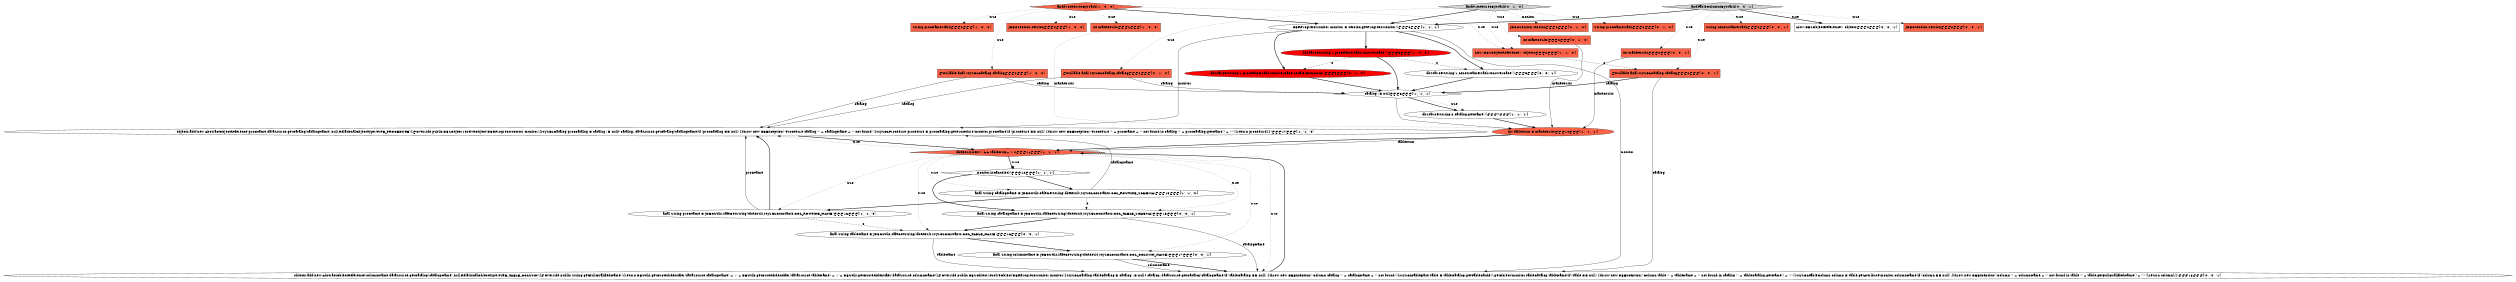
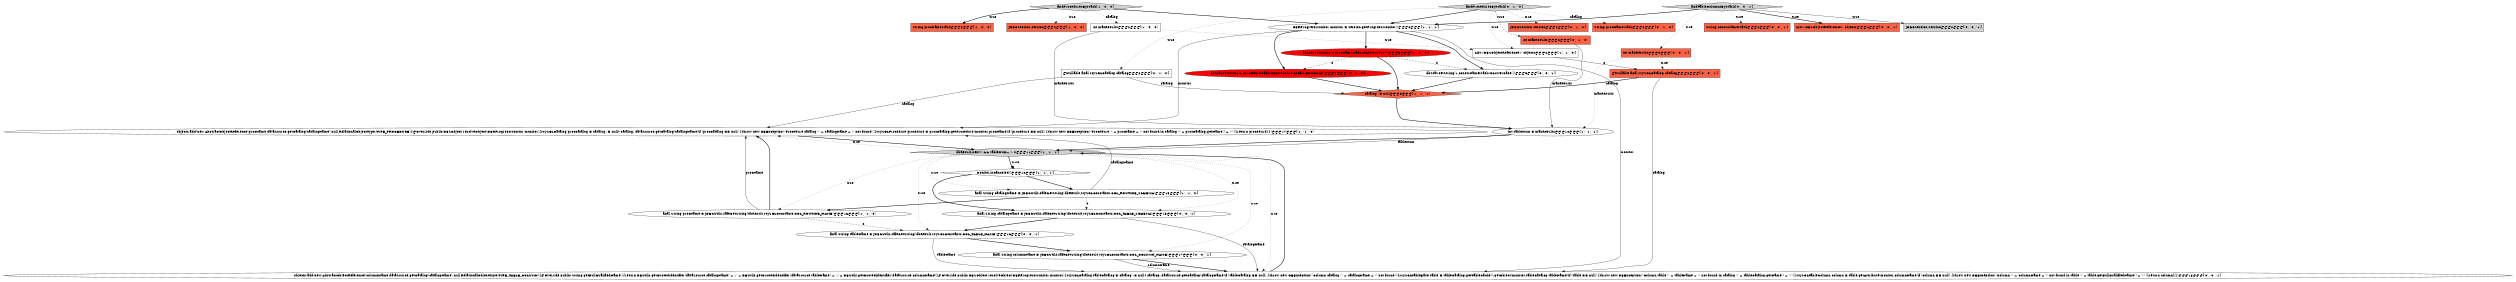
node "findProceduresByMask['1', '0', '0']": fillcolor tomato -> lightgray
edge "findProceduresByMask['1', '0', '0']" -> "String procNameMask@@@2@@@['1', '0', '0']": style dotted -> bold
edge "findProceduresByMask['1', '0', '0']" -> "List<DBSObjectReference> objects@@@2@@@['1', '1', '0']": now "int maxResults@@@2@@@['1', '0', '0']" -> "List<DBSObjectReference> objects@@@2@@@['1', '1', '0']"
edge "findTableColumnsByMask['0', '0', '1']" -> "JDBCSession session@@@2@@@['0', '0', '1']": style dotted -> solid
edge "findProceduresByMask['1', '0', '0']" -> "int maxResults@@@2@@@['1', '0', '0']": label "true" -> "catalog"
edge "findProceduresByMask['0', '1', '0']" -> "JDBCSession session@@@2@@@['0', '1', '0']": label "monitor" -> "true"
edge "findProceduresByMask['0', '1', '0']" -> "String procNameMask@@@2@@@['0', '1', '0']": label "true" -> "catalog"
node "int maxResults@@@2@@@['1', '0', '0']": fillcolor tomato -> white
node "List<DBSObjectReference> objects@@@2@@@['0', '0', '1']": fillcolor white -> tomato
node "JDBCSession session@@@2@@@['0', '0', '1']": fillcolor tomato -> lightgray
edge "findProceduresByMask['0', '1', '0']" -> "int maxResults@@@2@@@['0', '1', '0']": style dotted -> dashed
edge "findTableColumnsByMask['0', '0', '1']" -> "@Nullable final MySQLCatalog catalog@@@2@@@['0', '0', '1']": now "int maxResults@@@2@@@['0', '0', '1']" -> "@Nullable final MySQLCatalog catalog@@@2@@@['0', '0', '1']"
node "List<DBSObjectReference> objects@@@2@@@['1', '1', '0']": fillcolor tomato -> white
edge "List<DBSObjectReference> objects@@@2@@@['1', '1', '0']" -> "@Nullable final MySQLCatalog catalog@@@2@@@['0', '0', '1']": style dashed -> solid
node "@Nullable final MySQLCatalog catalog@@@2@@@['1', '0', '0']": removed
node "@Nullable final MySQLCatalog catalog@@@2@@@['0', '1', '0']": fillcolor tomato -> white
edge "int maxResults@@@2@@@['0', '0', '1']" -> "int tableNum = maxResults@@@10@@@['1', '1', '1']": style solid -> dotted
node "catalog != null@@@6@@@['1', '1', '1']": fillcolor white -> tomato
node "dbStat.setString(2,catalog.getName())@@@7@@@['1', '1', '1']": removed
edge "catalog != null@@@6@@@['1', '1', '1']" -> "int tableNum = maxResults@@@10@@@['1', '1', '1']": style solid -> bold
edge "int maxResults@@@2@@@['1', '0', '0']" -> "int tableNum = maxResults@@@10@@@['1', '1', '1']": style dotted -> solid
node "int tableNum = maxResults@@@10@@@['1', '1', '1']": fillcolor tomato -> white
node "dbResult.next() && tableNum-- > 0@@@11@@@['1', '1', '1']": fillcolor tomato -> lightgray
